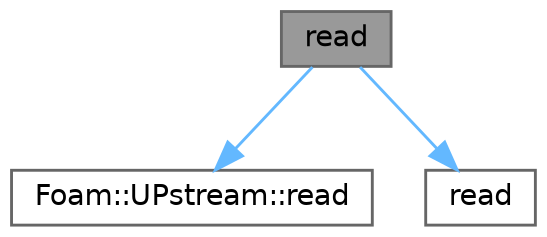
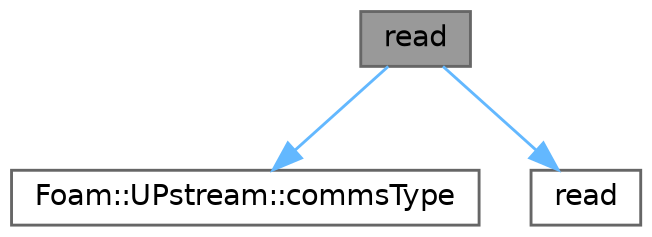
node "Foam::UPstream::read": label "Foam::UPstream::read" -> "Foam::UPstream::commsType"
